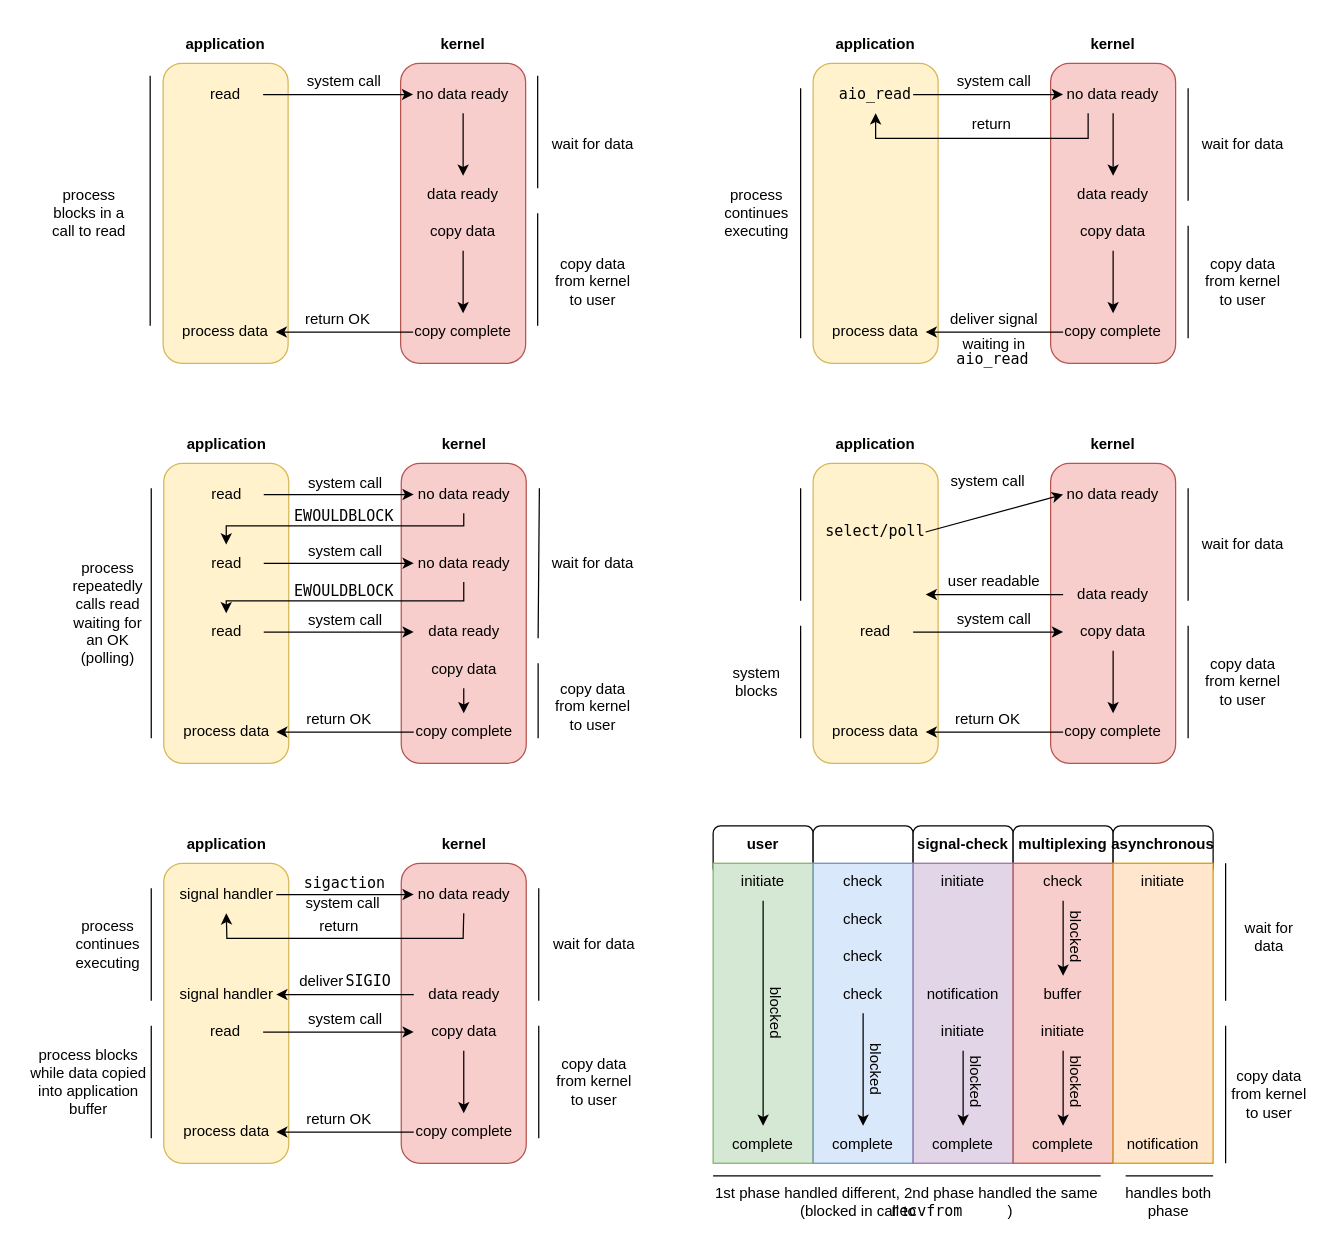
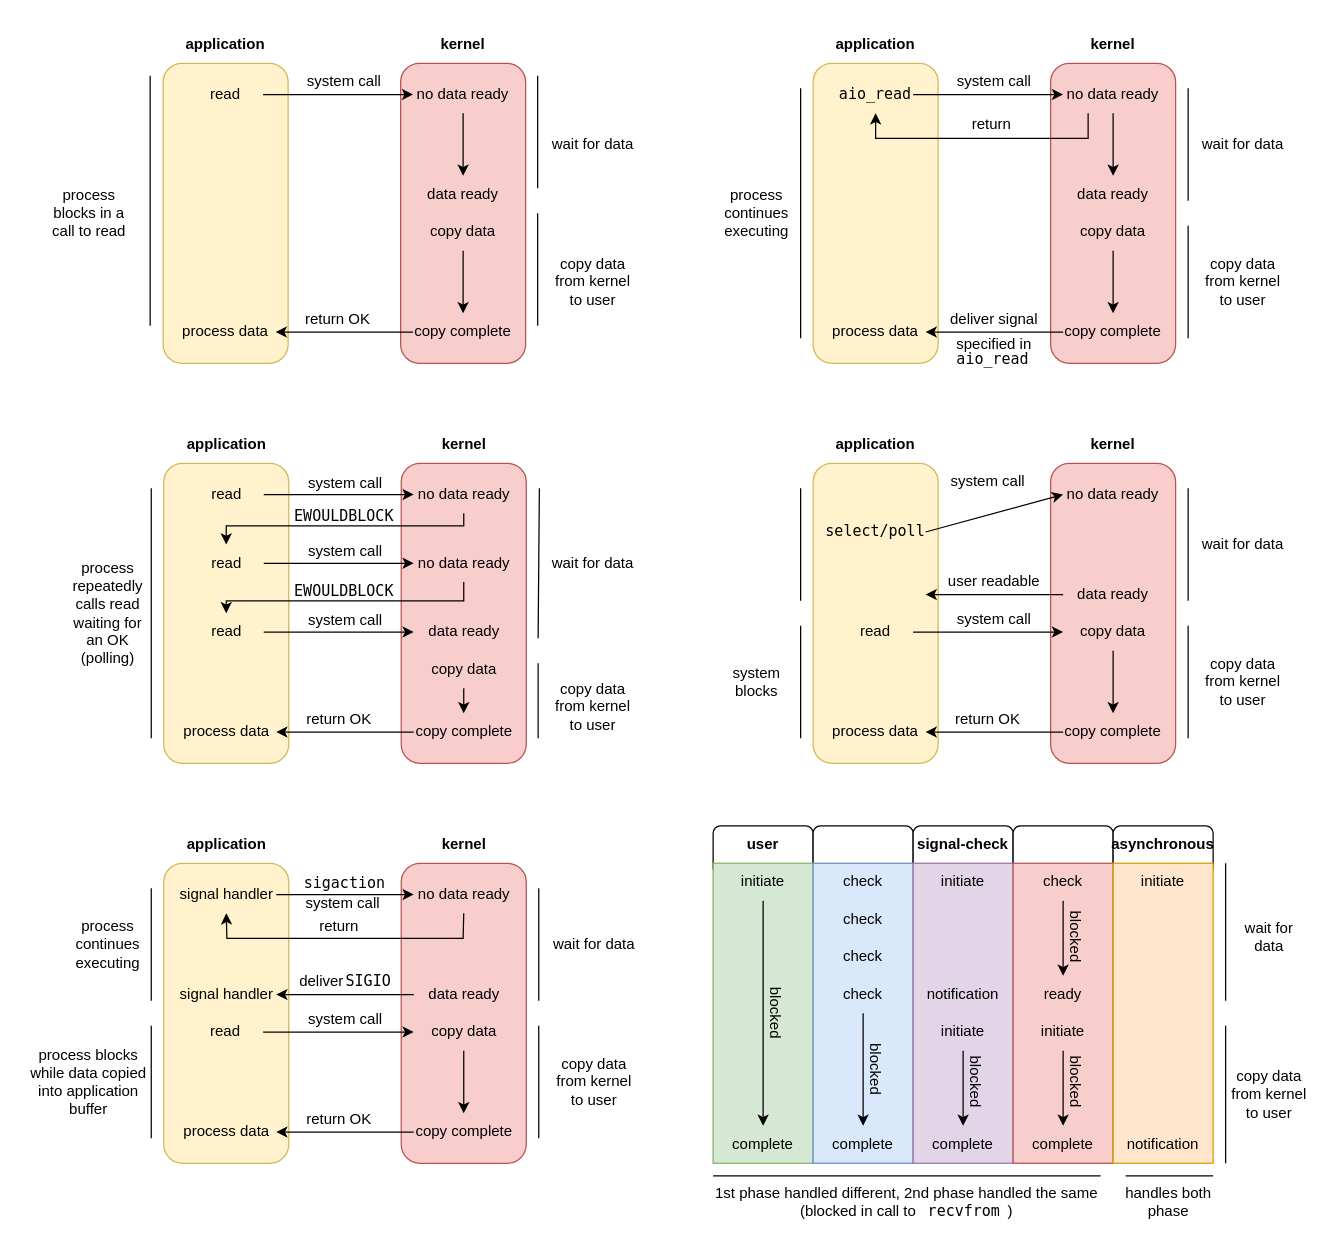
node "waiting in": label "waiting in" -> "specified in"
node "multiplexing": removed
node "buffer": label "buffer" -> "ready"
node "recvfrom": moved (927, 1212) -> (964, 1212)
